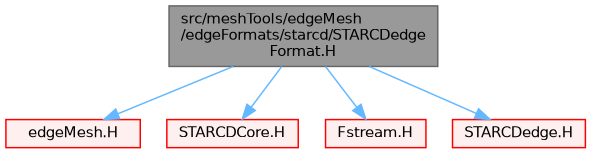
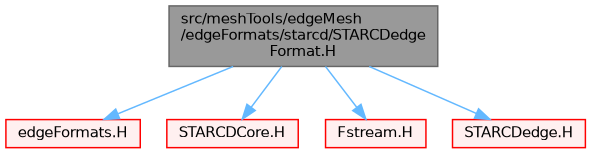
node "edgeMesh.H": label "edgeMesh.H" -> "edgeFormats.H"
